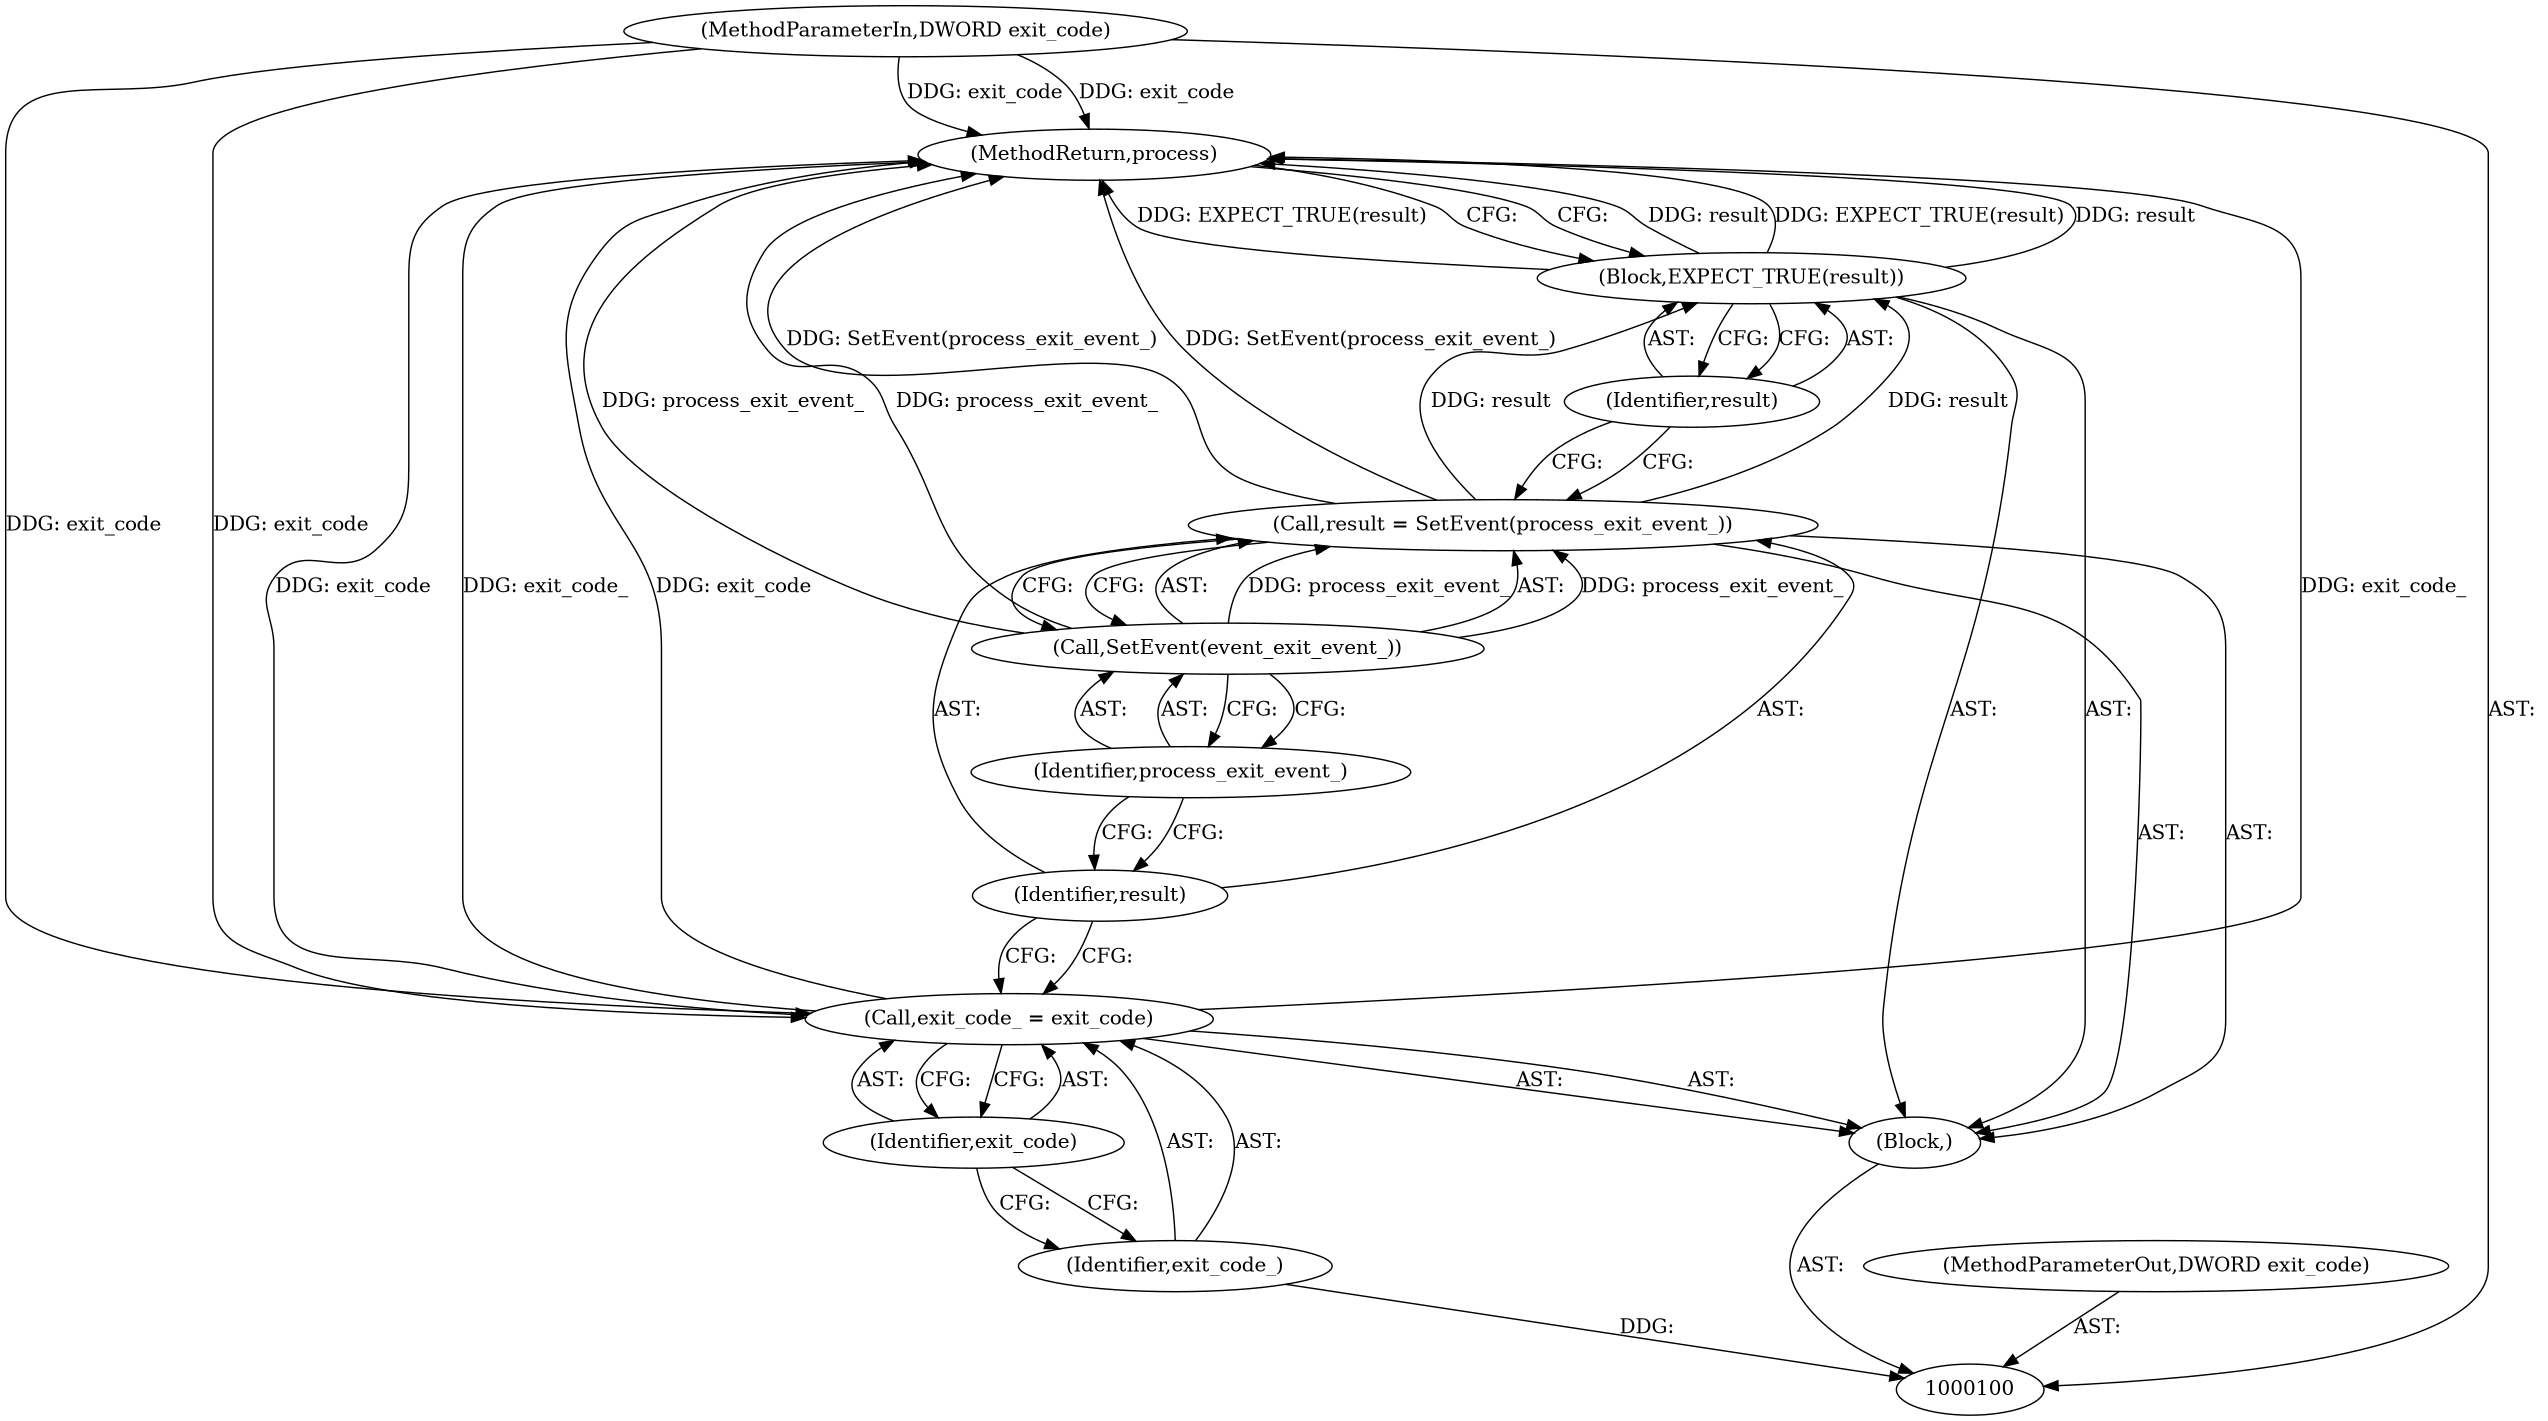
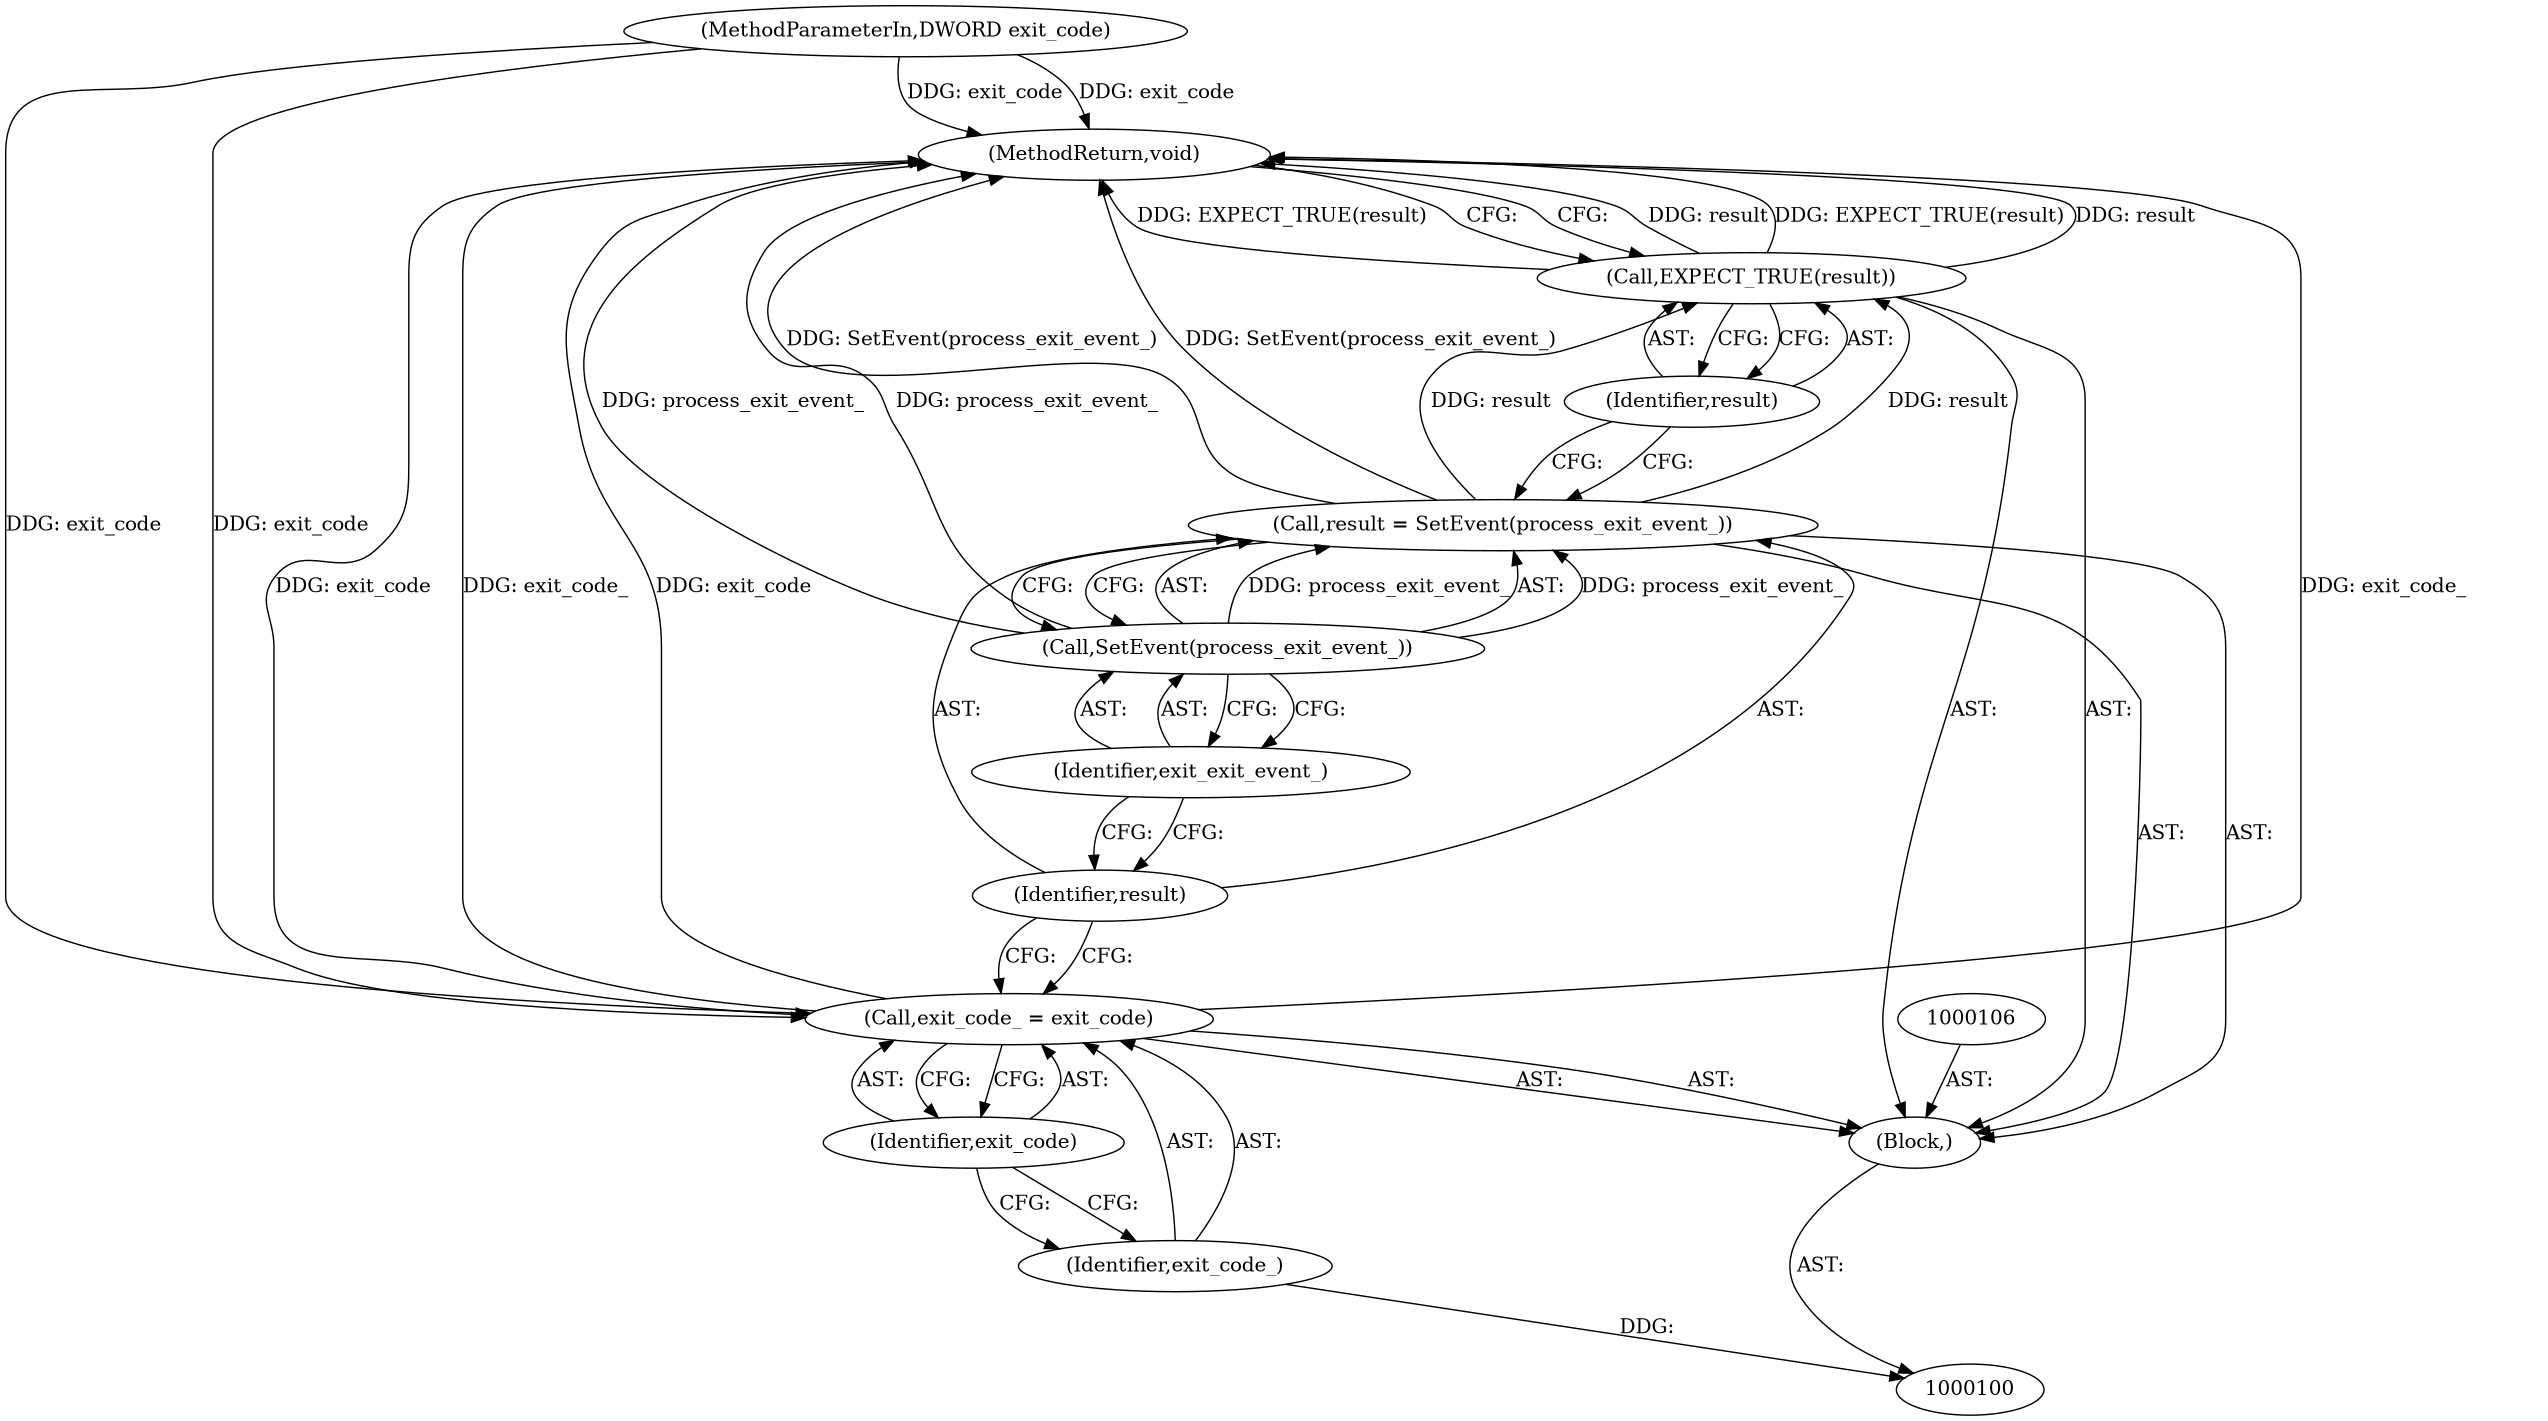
node "(MethodReturn,process)": label "(MethodReturn,process)" -> "(MethodReturn,void)"
node "(Block,EXPECT_TRUE(result))": label "(Block,EXPECT_TRUE(result))" -> "(Call,EXPECT_TRUE(result))"
edge "(MethodParameterIn,DWORD exit_code)" -> "1000100": removed, label "AST:"
node "(Call,SetEvent(event_exit_event_))": label "(Call,SetEvent(event_exit_event_))" -> "(Call,SetEvent(process_exit_event_))"
node "(Identifier,process_exit_event_)": label "(Identifier,process_exit_event_)" -> "(Identifier,exit_exit_event_)"
node "1000106": added
node "(MethodParameterOut,DWORD exit_code)": removed
